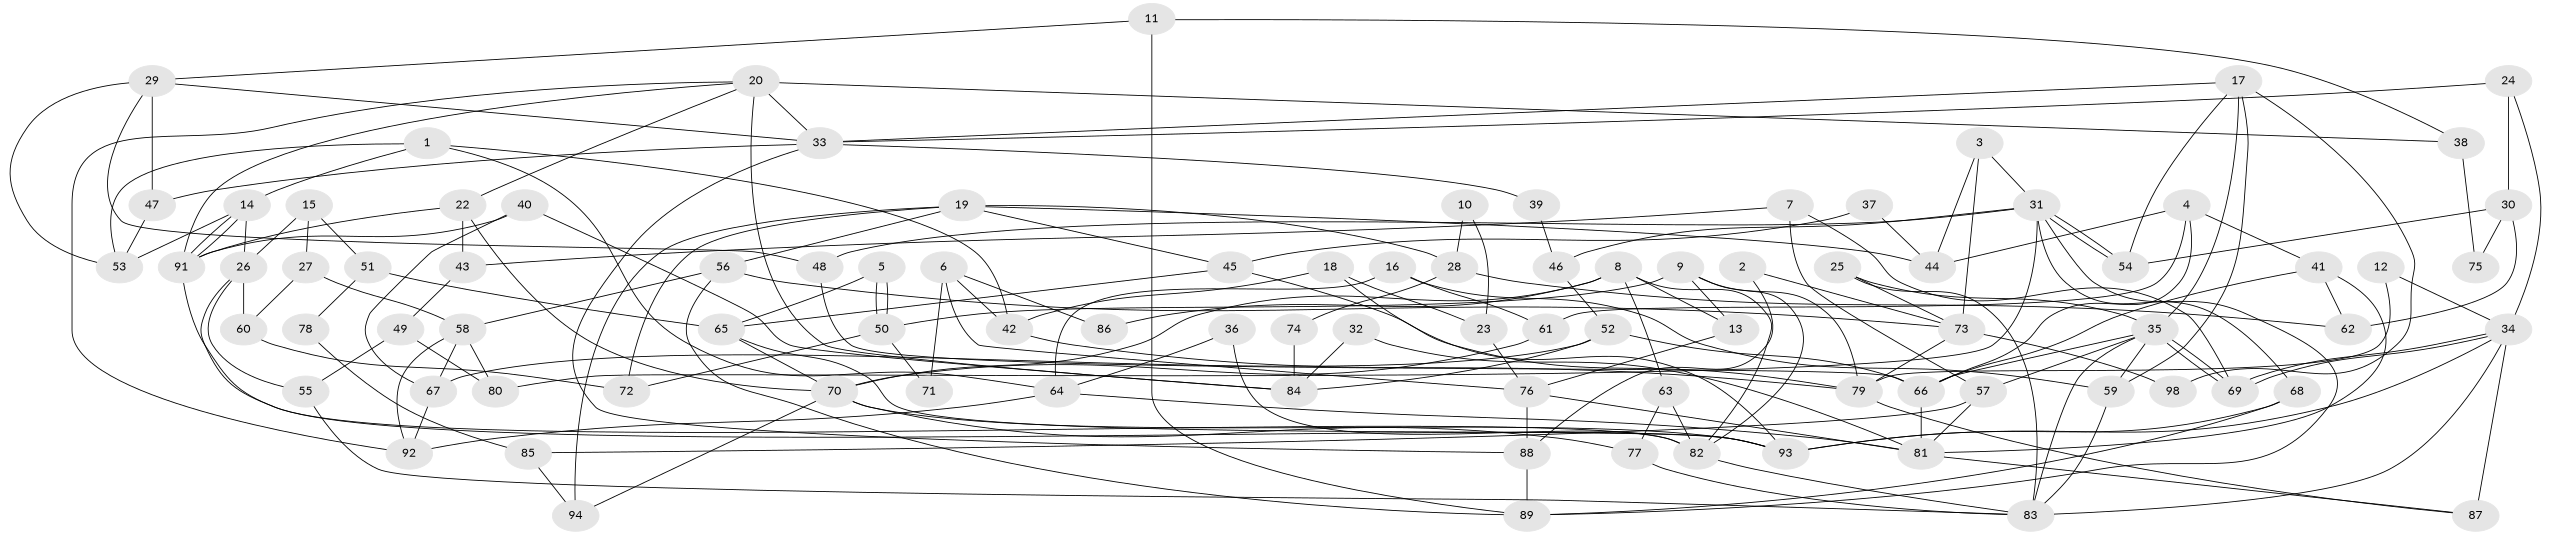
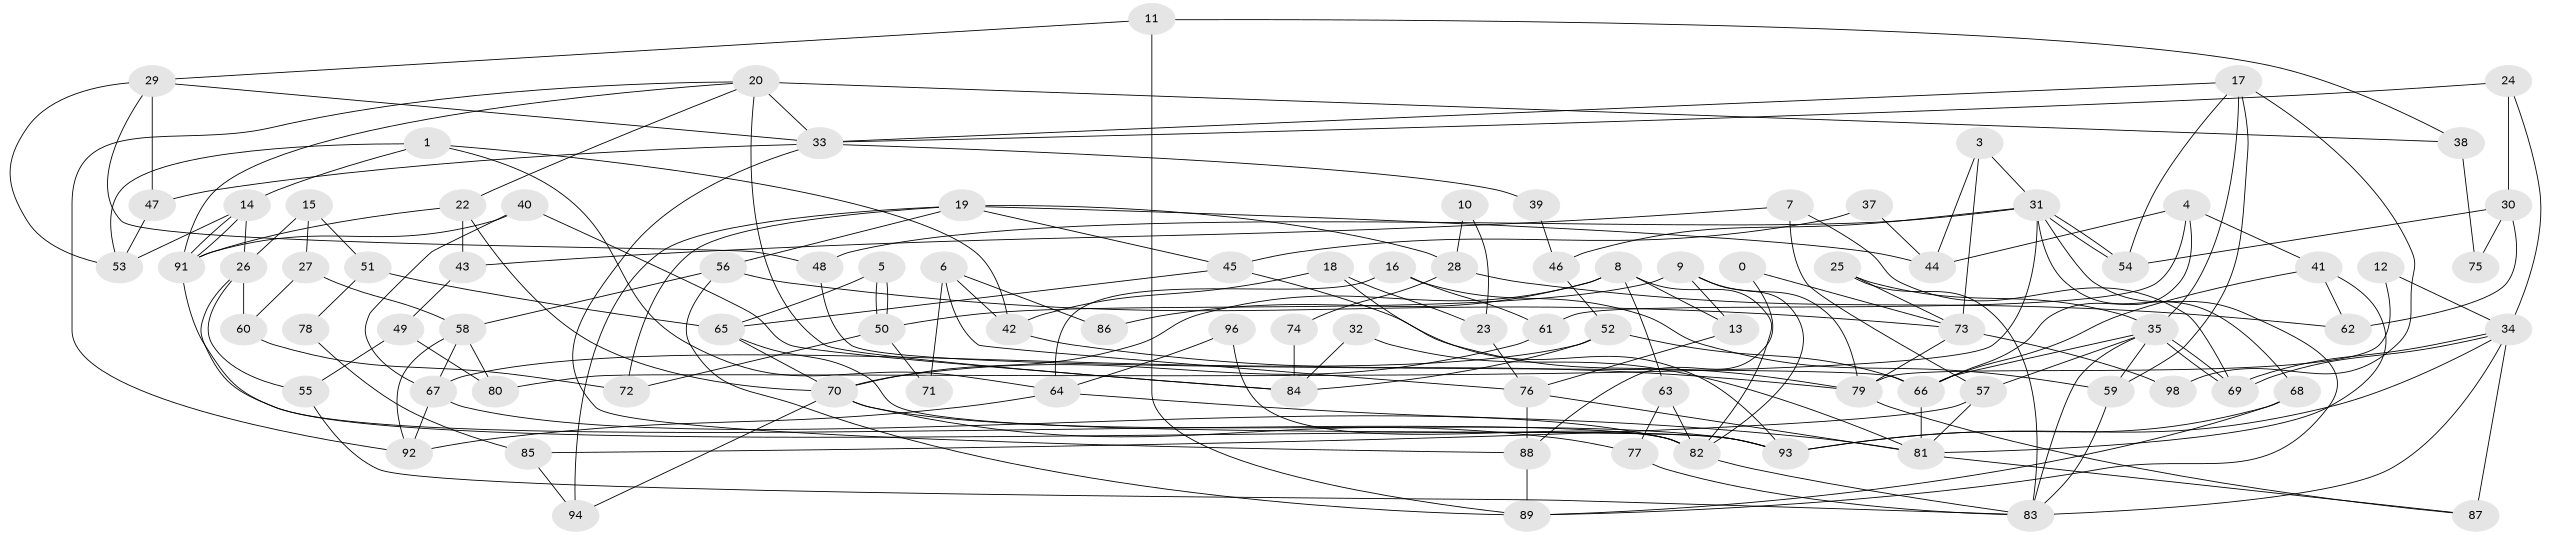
node "2": label "2" -> "0"
node "36": label "36" -> "96"
edge "67" -- "82": added
